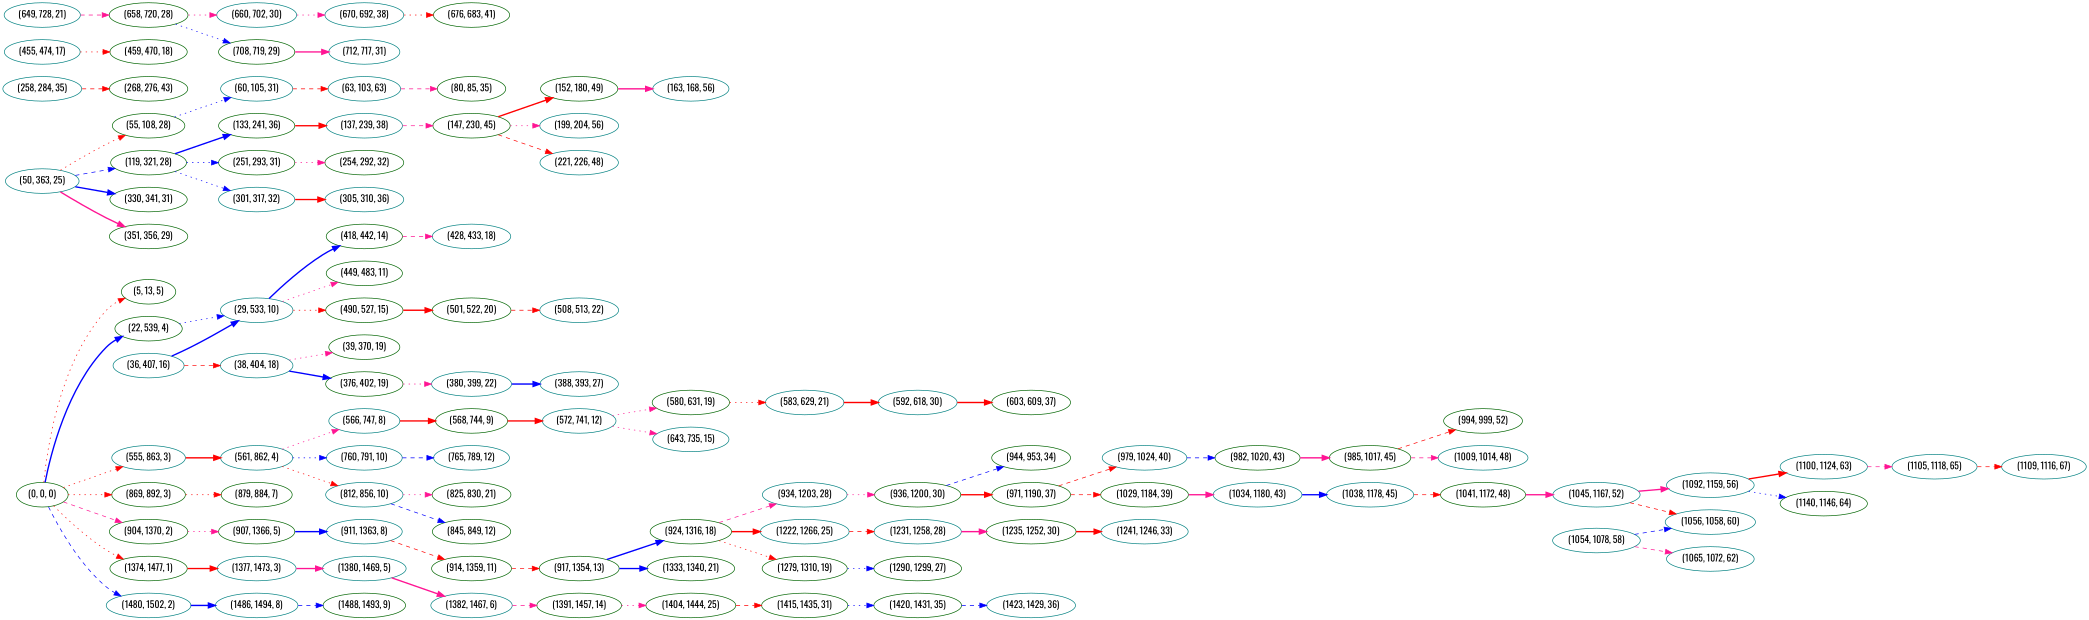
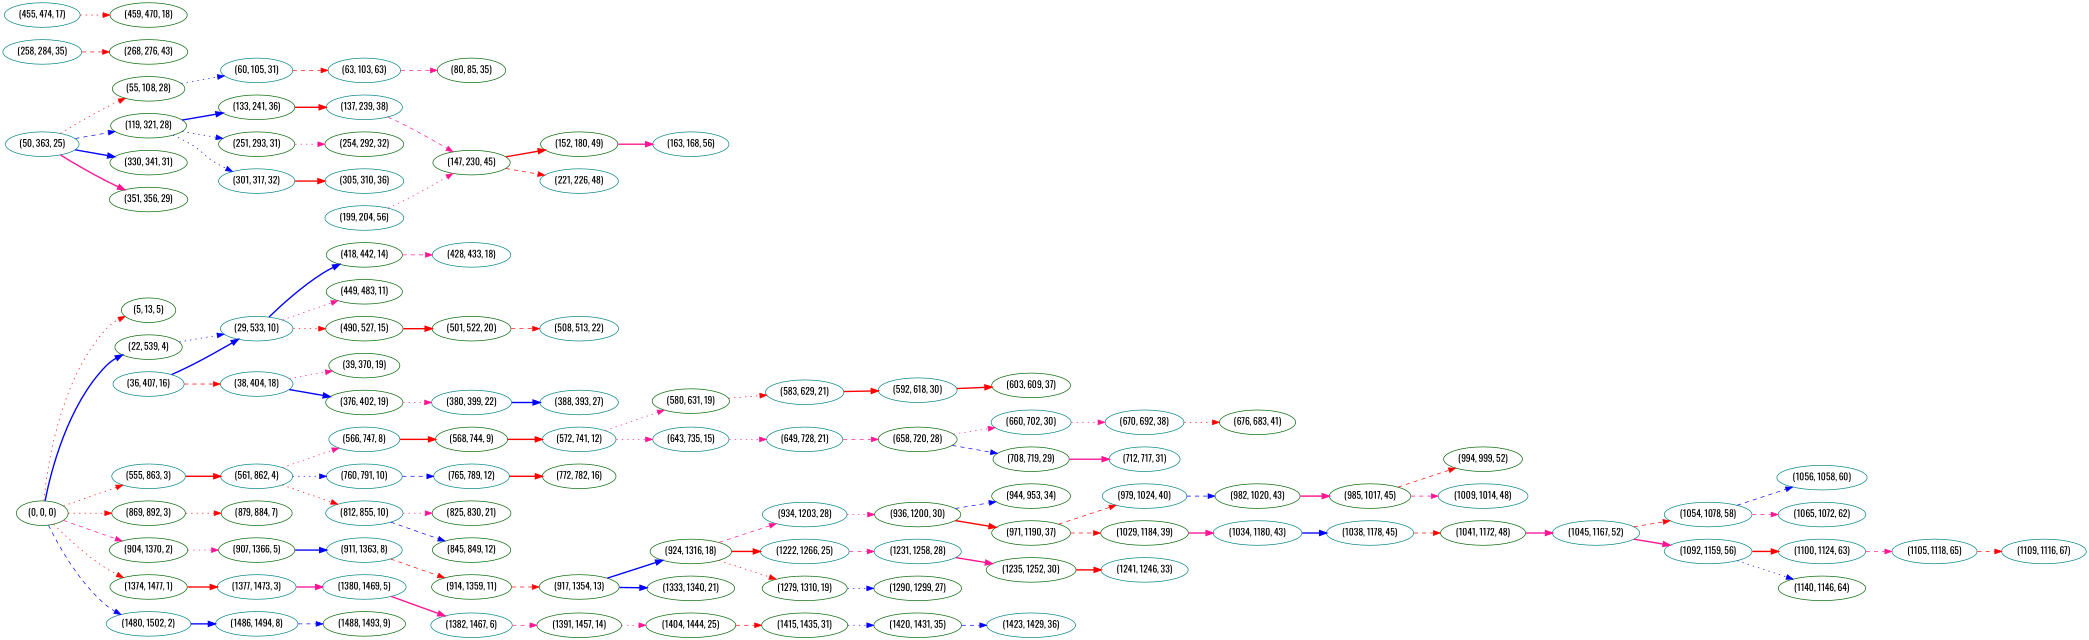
edge "(658, 720, 28)" -> "(708, 719, 29)": style dotted -> dashed
edge "(147, 230, 45)" -> "(199, 204, 56)": reversed
edge "(643, 735, 15)" -> "(649, 728, 21)": added
node "(772, 782, 16)": added
node "(812, 856, 10)": label "(812, 856, 10)" -> "(812, 855, 10)"
edge "(1045, 1167, 52)" -> "(1056, 1058, 60)": now "(1045, 1167, 52)" -> "(1054, 1078, 58)"
edge "(1222, 1266, 25)" -> "(1231, 1258, 28)": color red -> deeppink
